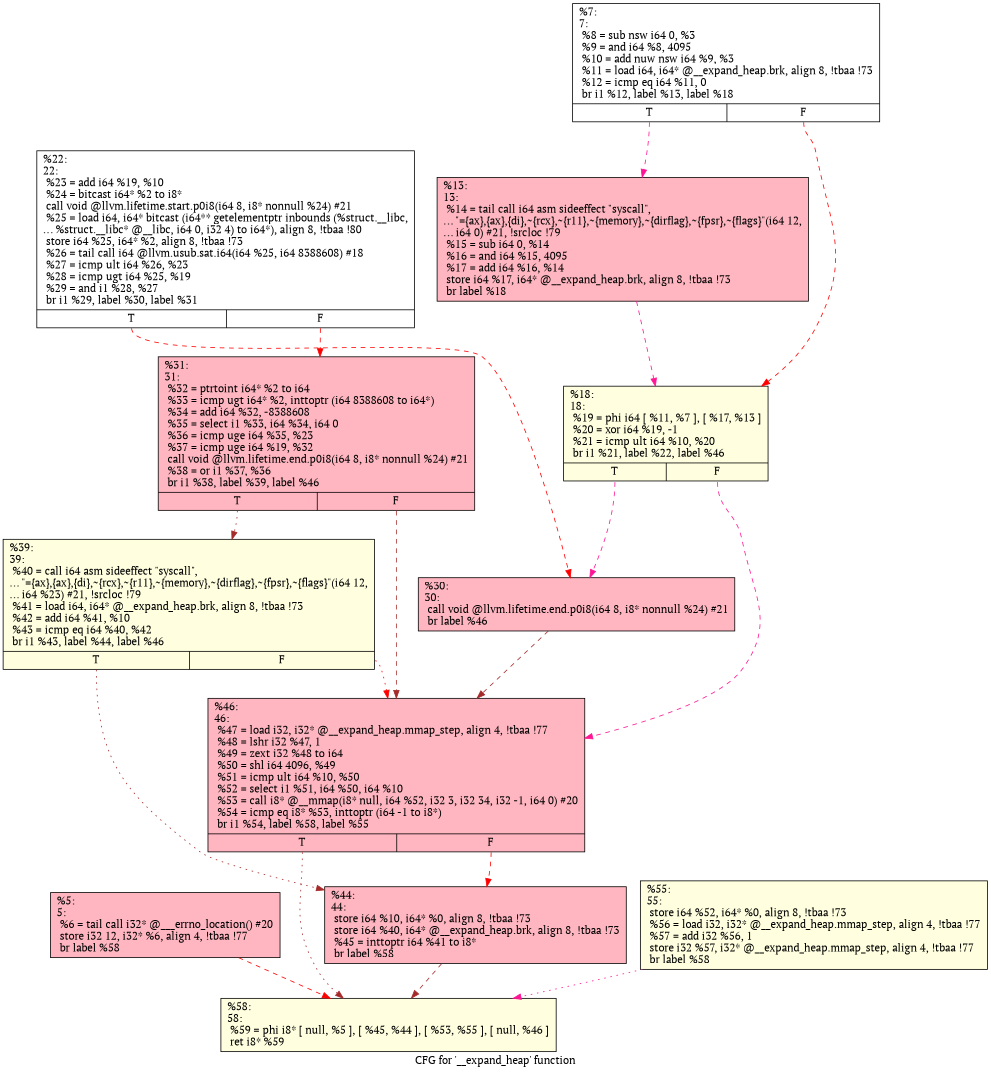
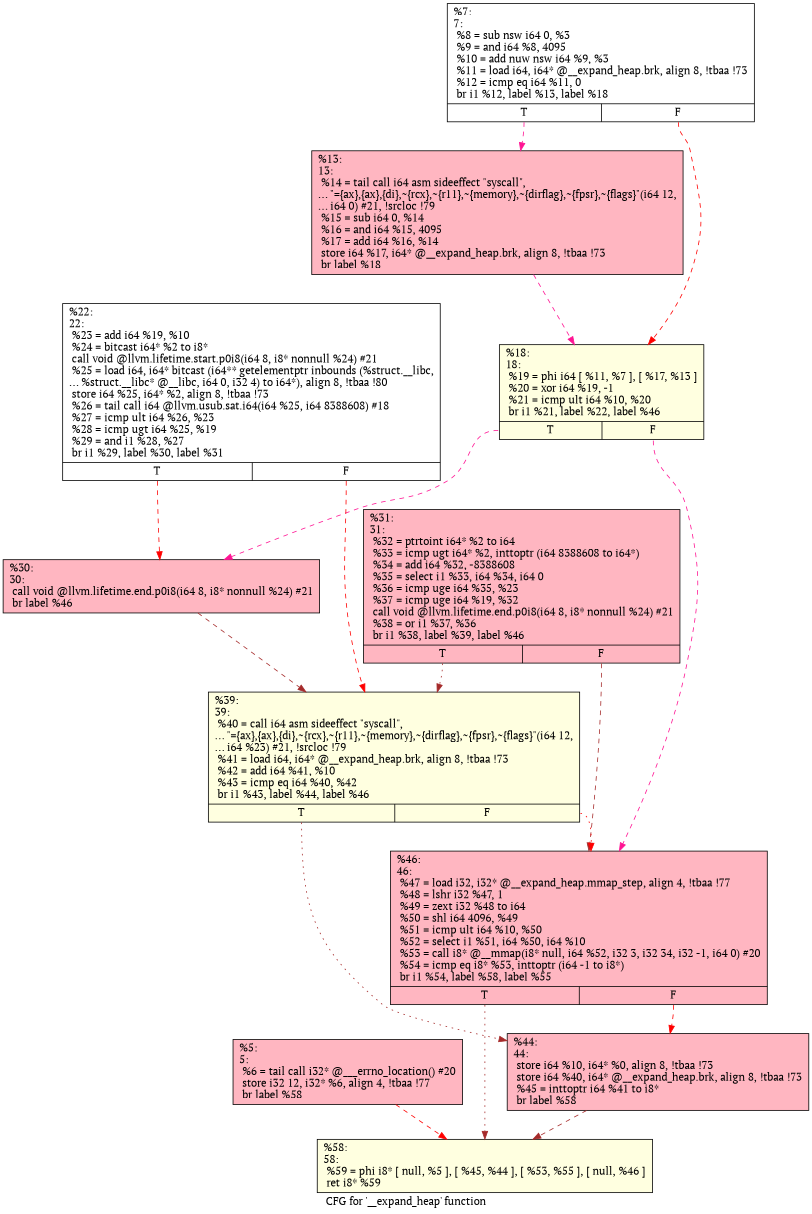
edge "%22:" -> "%31:": now "%22:" -> "%39:"
edge "%30:" -> "%46:": now "%30:" -> "%39:"
node "%55:": removed
